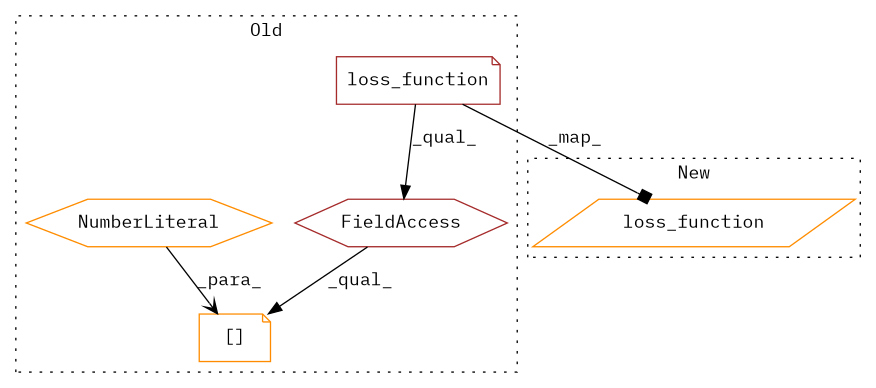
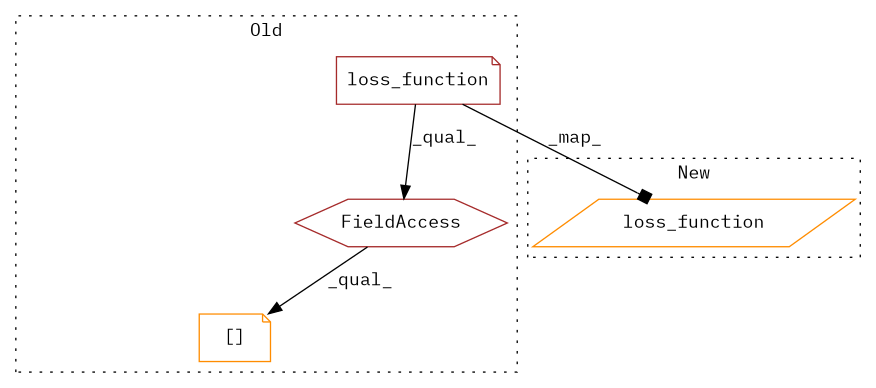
node "NumberLiteral": removed
